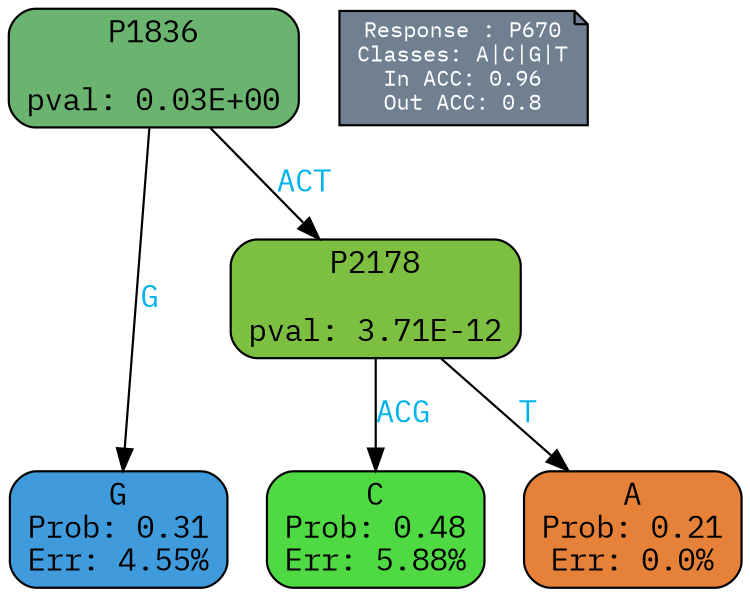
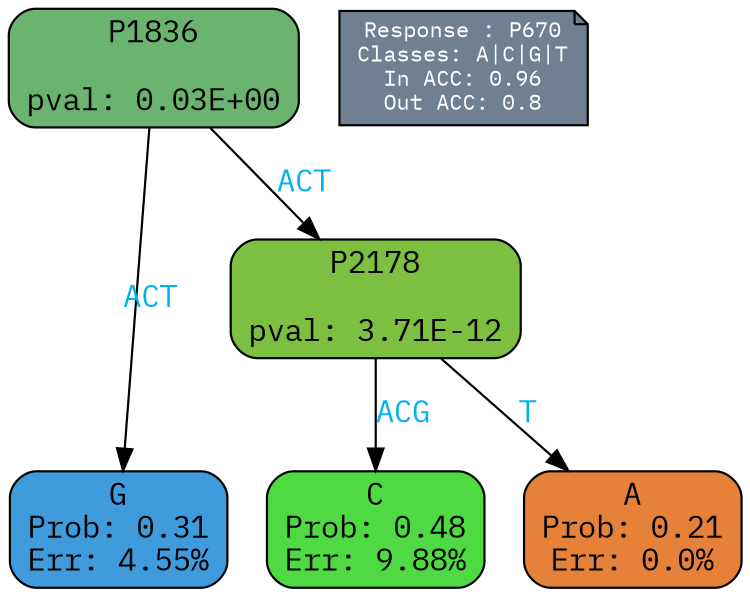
edge "P1836 pval: 0.03E+00" -> "G Prob: 0.31 Err: 4.55%": label "G" -> "ACT"
node "C Prob: 0.48 Err: 5.88%": label "C Prob: 0.48 Err: 5.88%" -> "C Prob: 0.48 Err: 9.88%"
